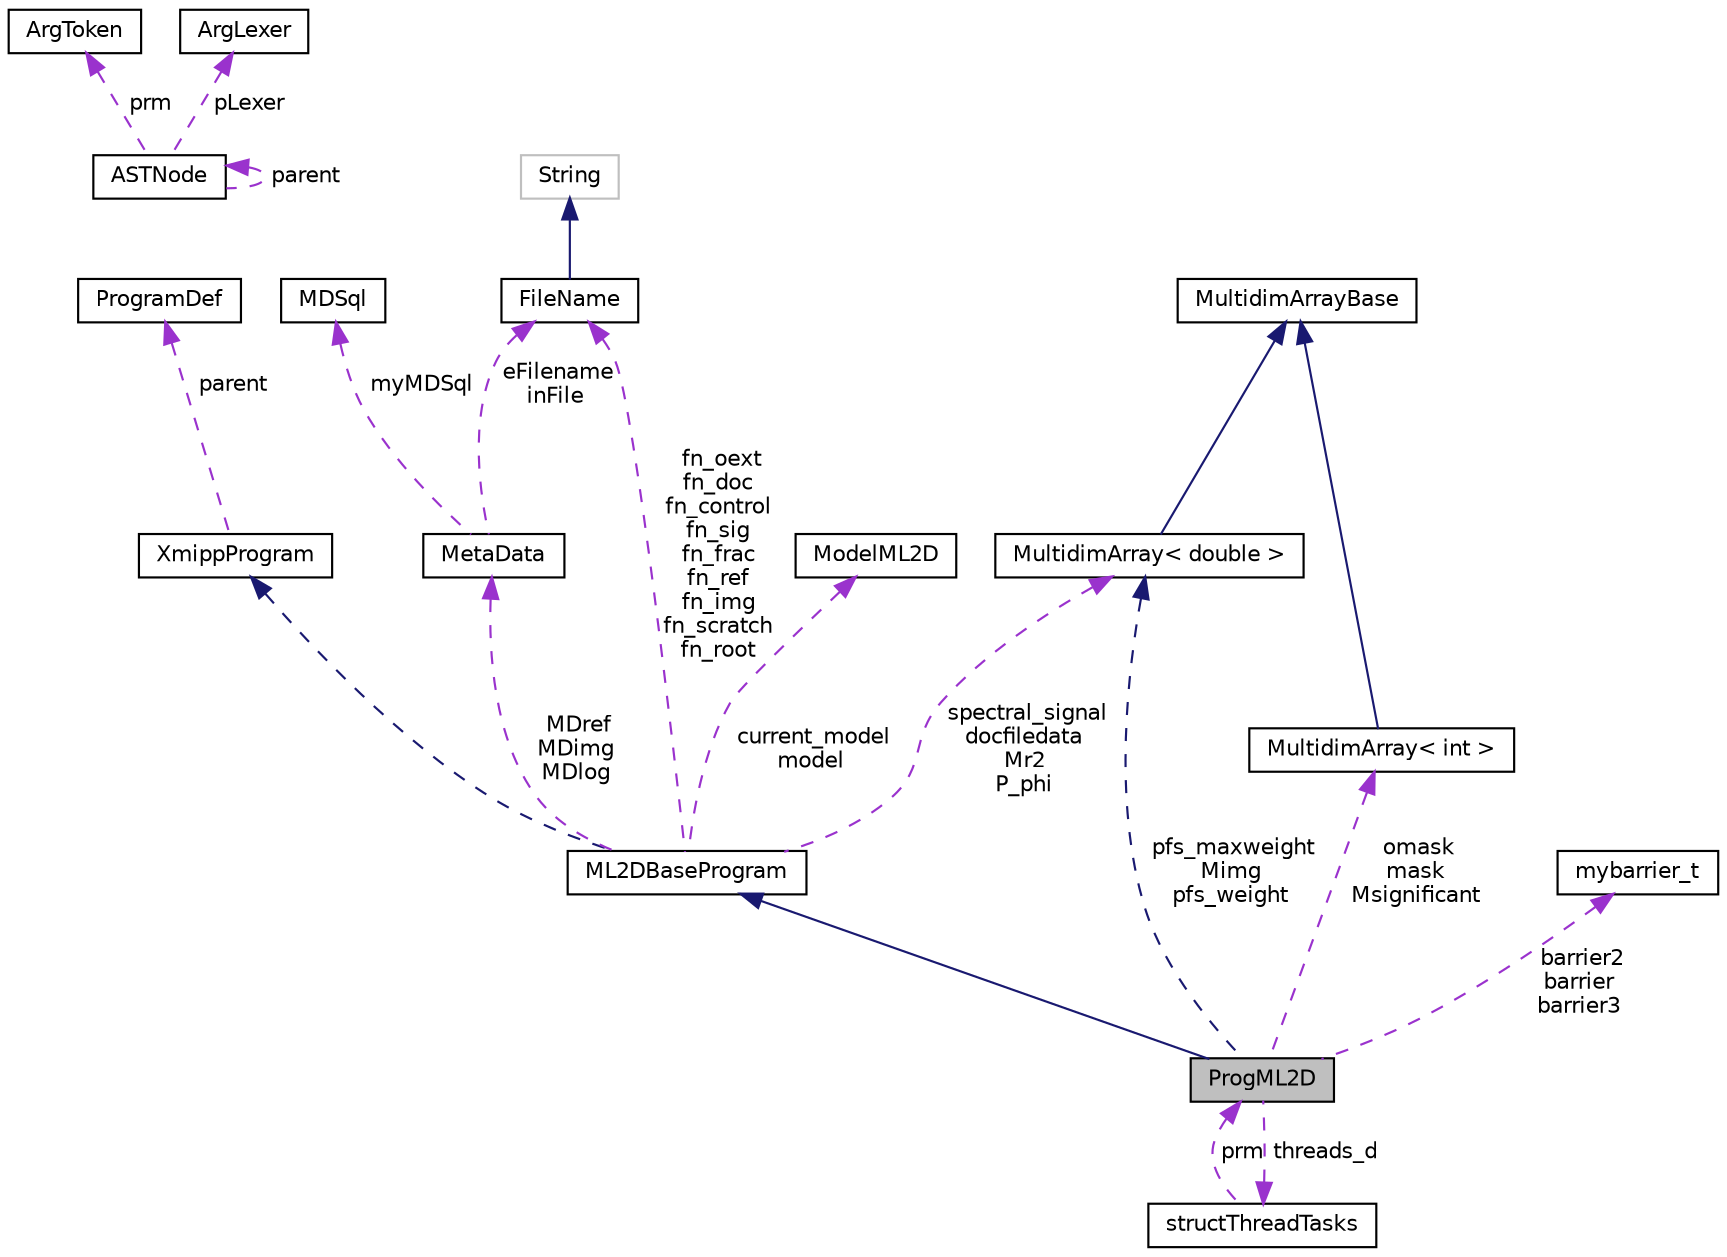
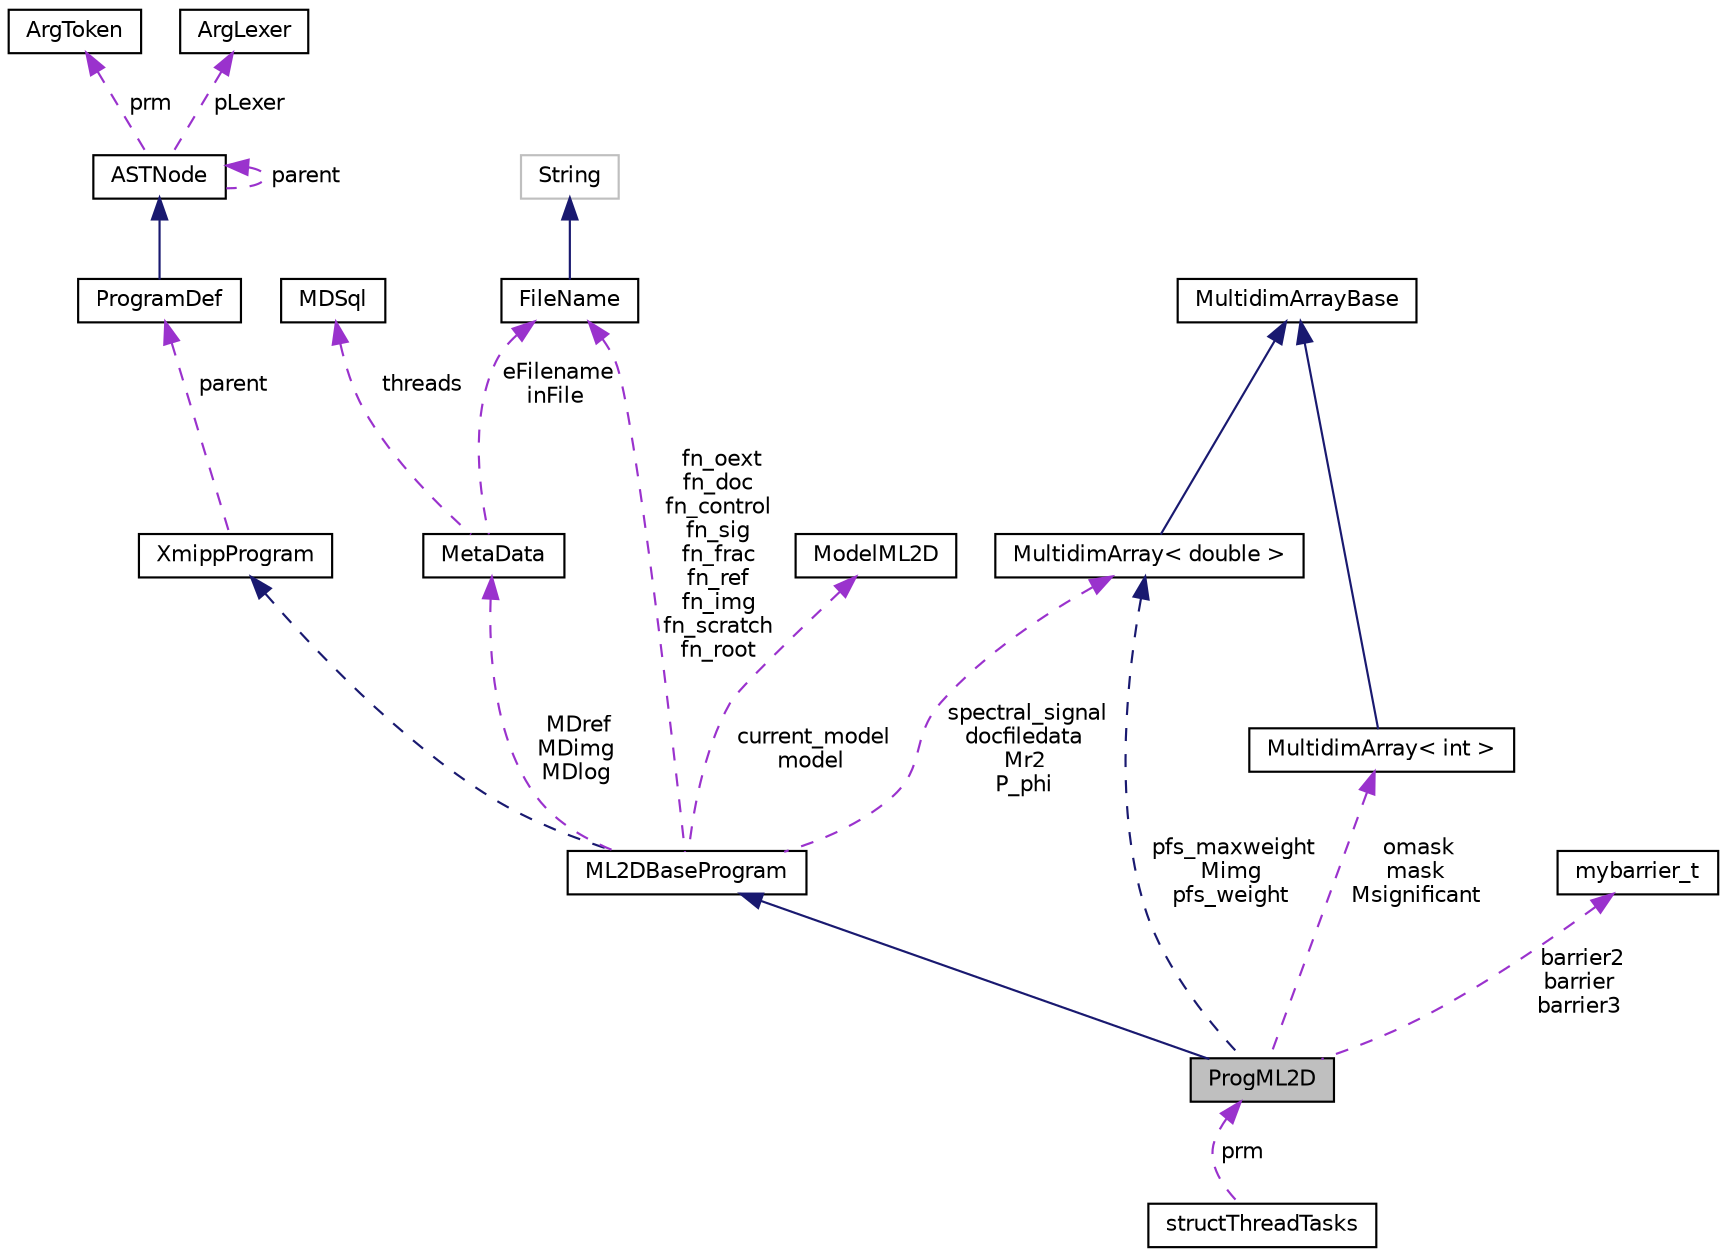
edge "ProgramDef" -> "ASTNode": added
edge "MetaData" -> "MDSql": label " myMDSql" -> " threads"
edge "ProgML2D" -> "structThreadTasks": removed, label "threads_d"
